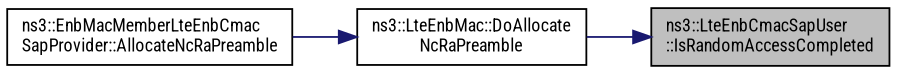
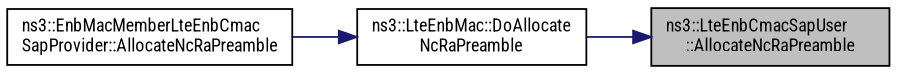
node "ns3::LteEnbCmacSapUser ::IsRandomAccessCompleted": label "ns3::LteEnbCmacSapUser ::IsRandomAccessCompleted" -> "ns3::LteEnbCmacSapUser ::AllocateNcRaPreamble"
